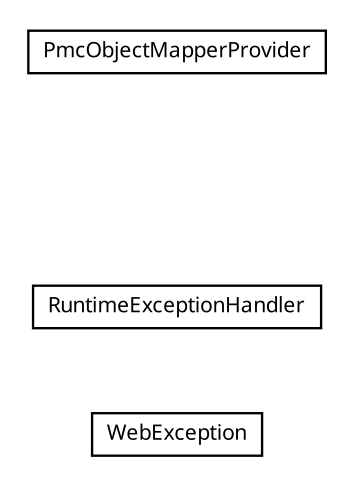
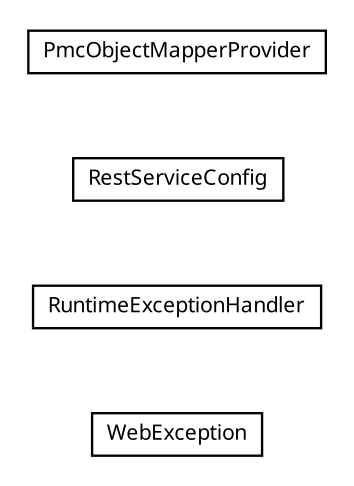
node "RestServiceConfig": added
